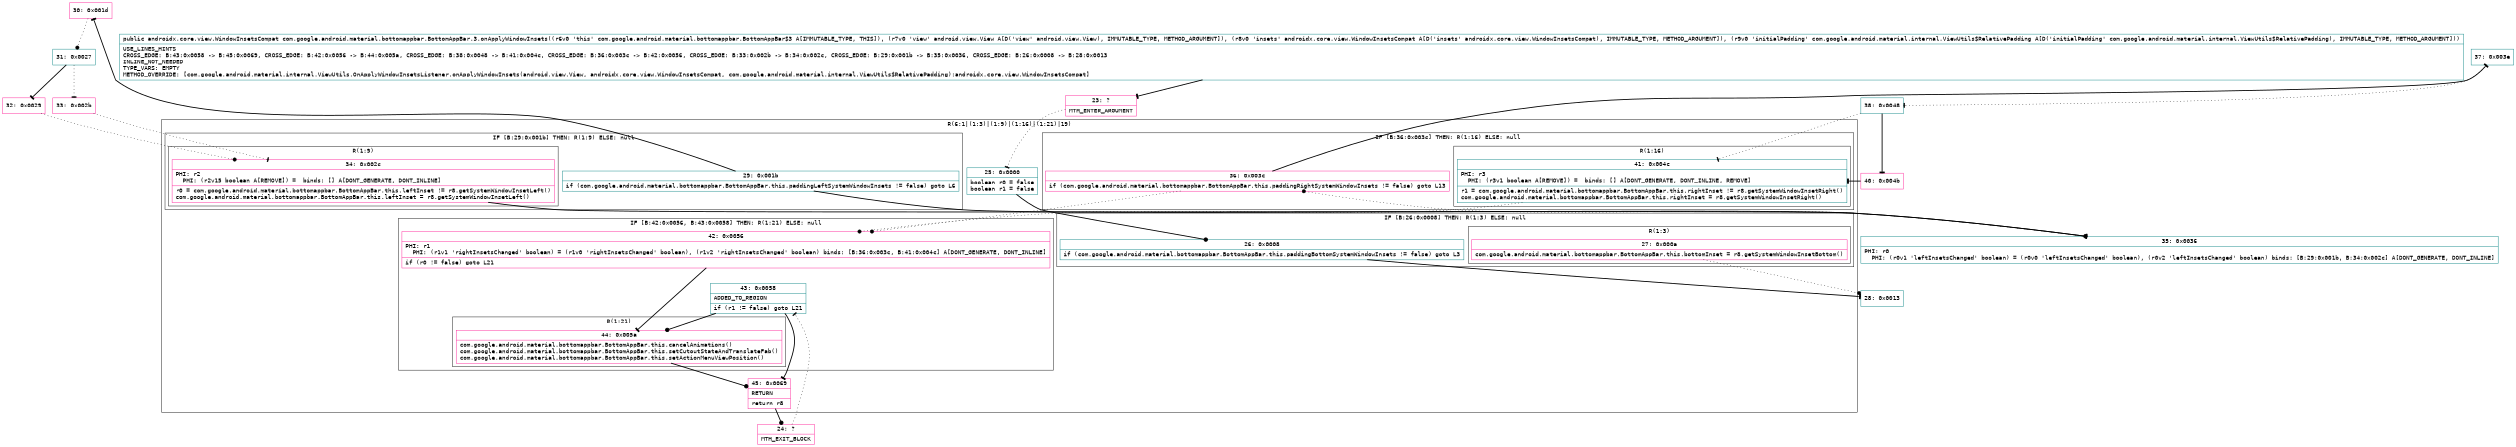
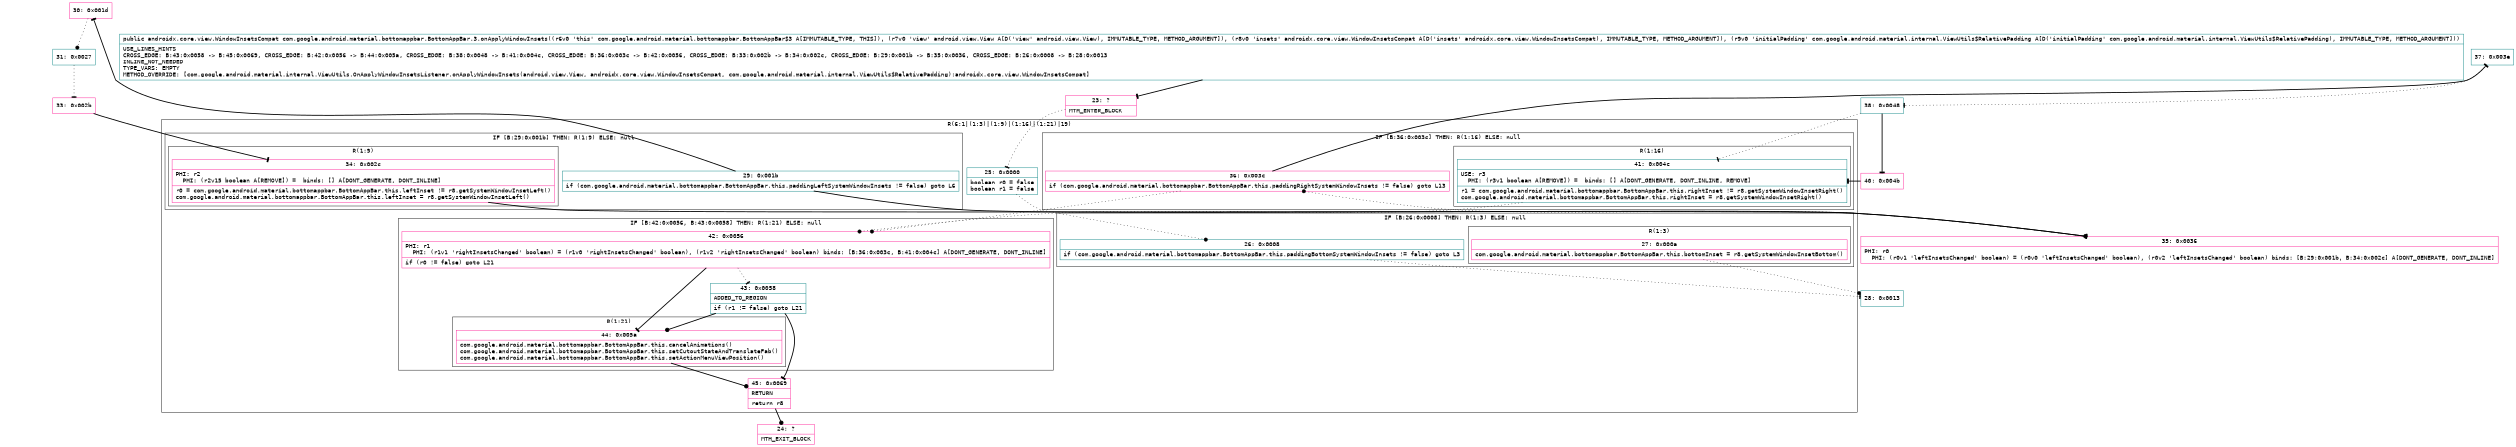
node "32: 0x0029": removed
node "23: ?": text "MTH_ENTER_ARGUMENT" -> "MTH_ENTER_BLOCK"
edge "33: 0x002b" -> "34: 0x002c": style dotted -> bold
node "41: 0x004c": text "PHI: r3" -> "USE: r3"
edge "25: 0x0000" -> "26: 0x0008": style bold -> dotted
node "35: 0x0036": color teal -> deeppink
edge "26: 0x0008" -> "28: 0x0013": style bold -> dotted
edge "24: ?" -> "43: 0x0058": now "42: 0x0056" -> "43: 0x0058"
